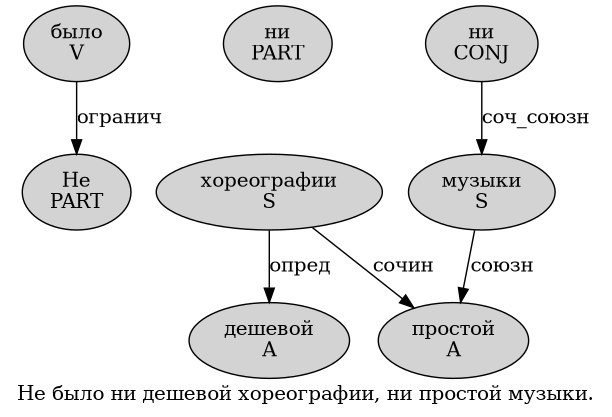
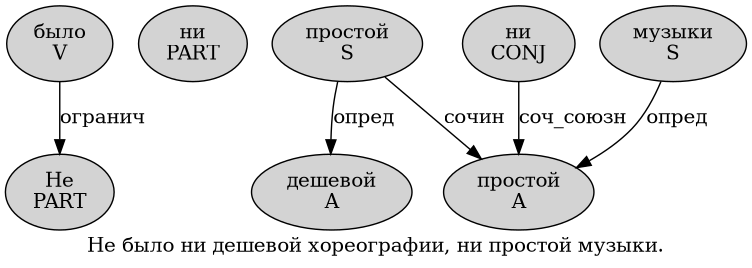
edge "ни CONJ" -> "музыки S": now "ни CONJ" -> "простой A"
node "хореографии S": label "хореографии S" -> "простой S"
edge "музыки S" -> "простой A": label "союзн" -> "опред"
